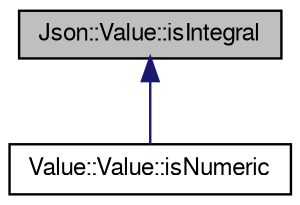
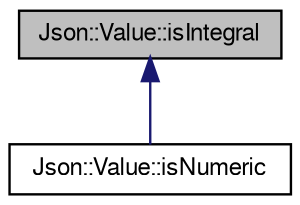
node "Value::Value::isNumeric": label "Value::Value::isNumeric" -> "Json::Value::isNumeric"
